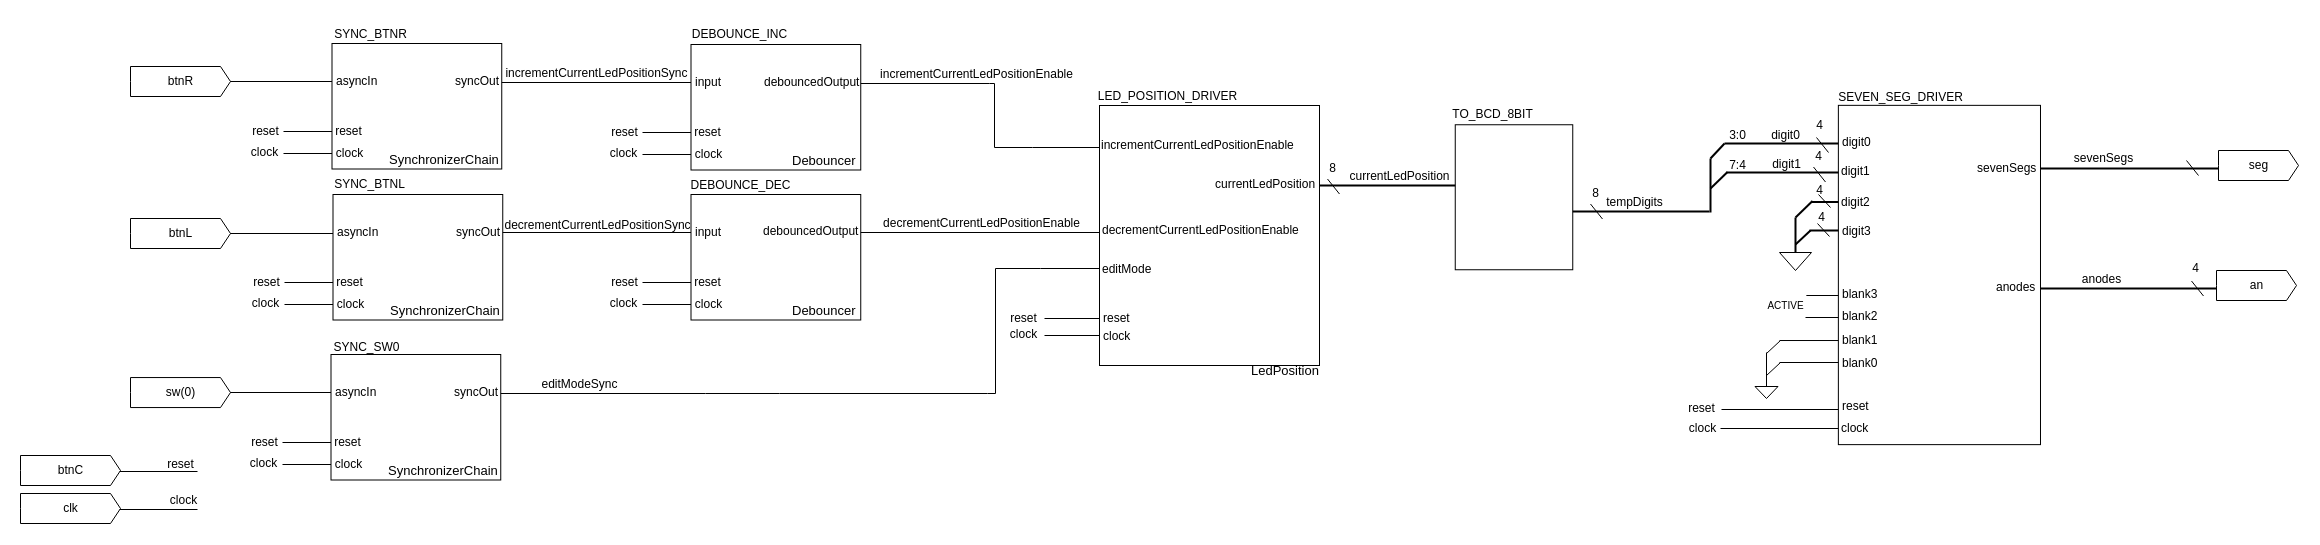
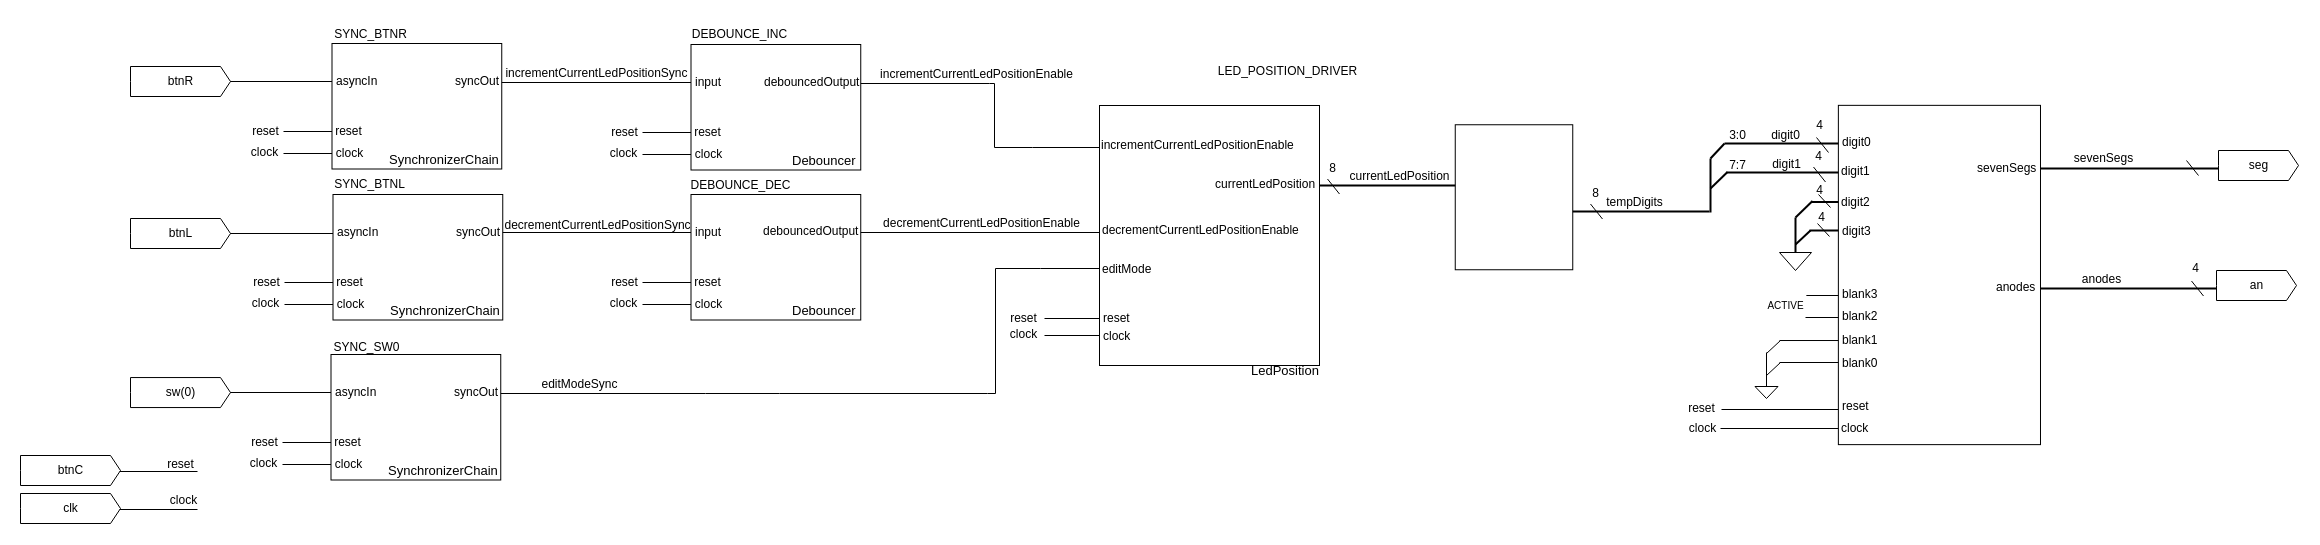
node "LED_POSITION_DRIVER": moved (1168, 96) -> (1288, 71)
node "SEVEN_SEG_DRIVER": removed
node "TO_BCD_8BIT": removed
node "7:4": label "7:4" -> "7:7"
